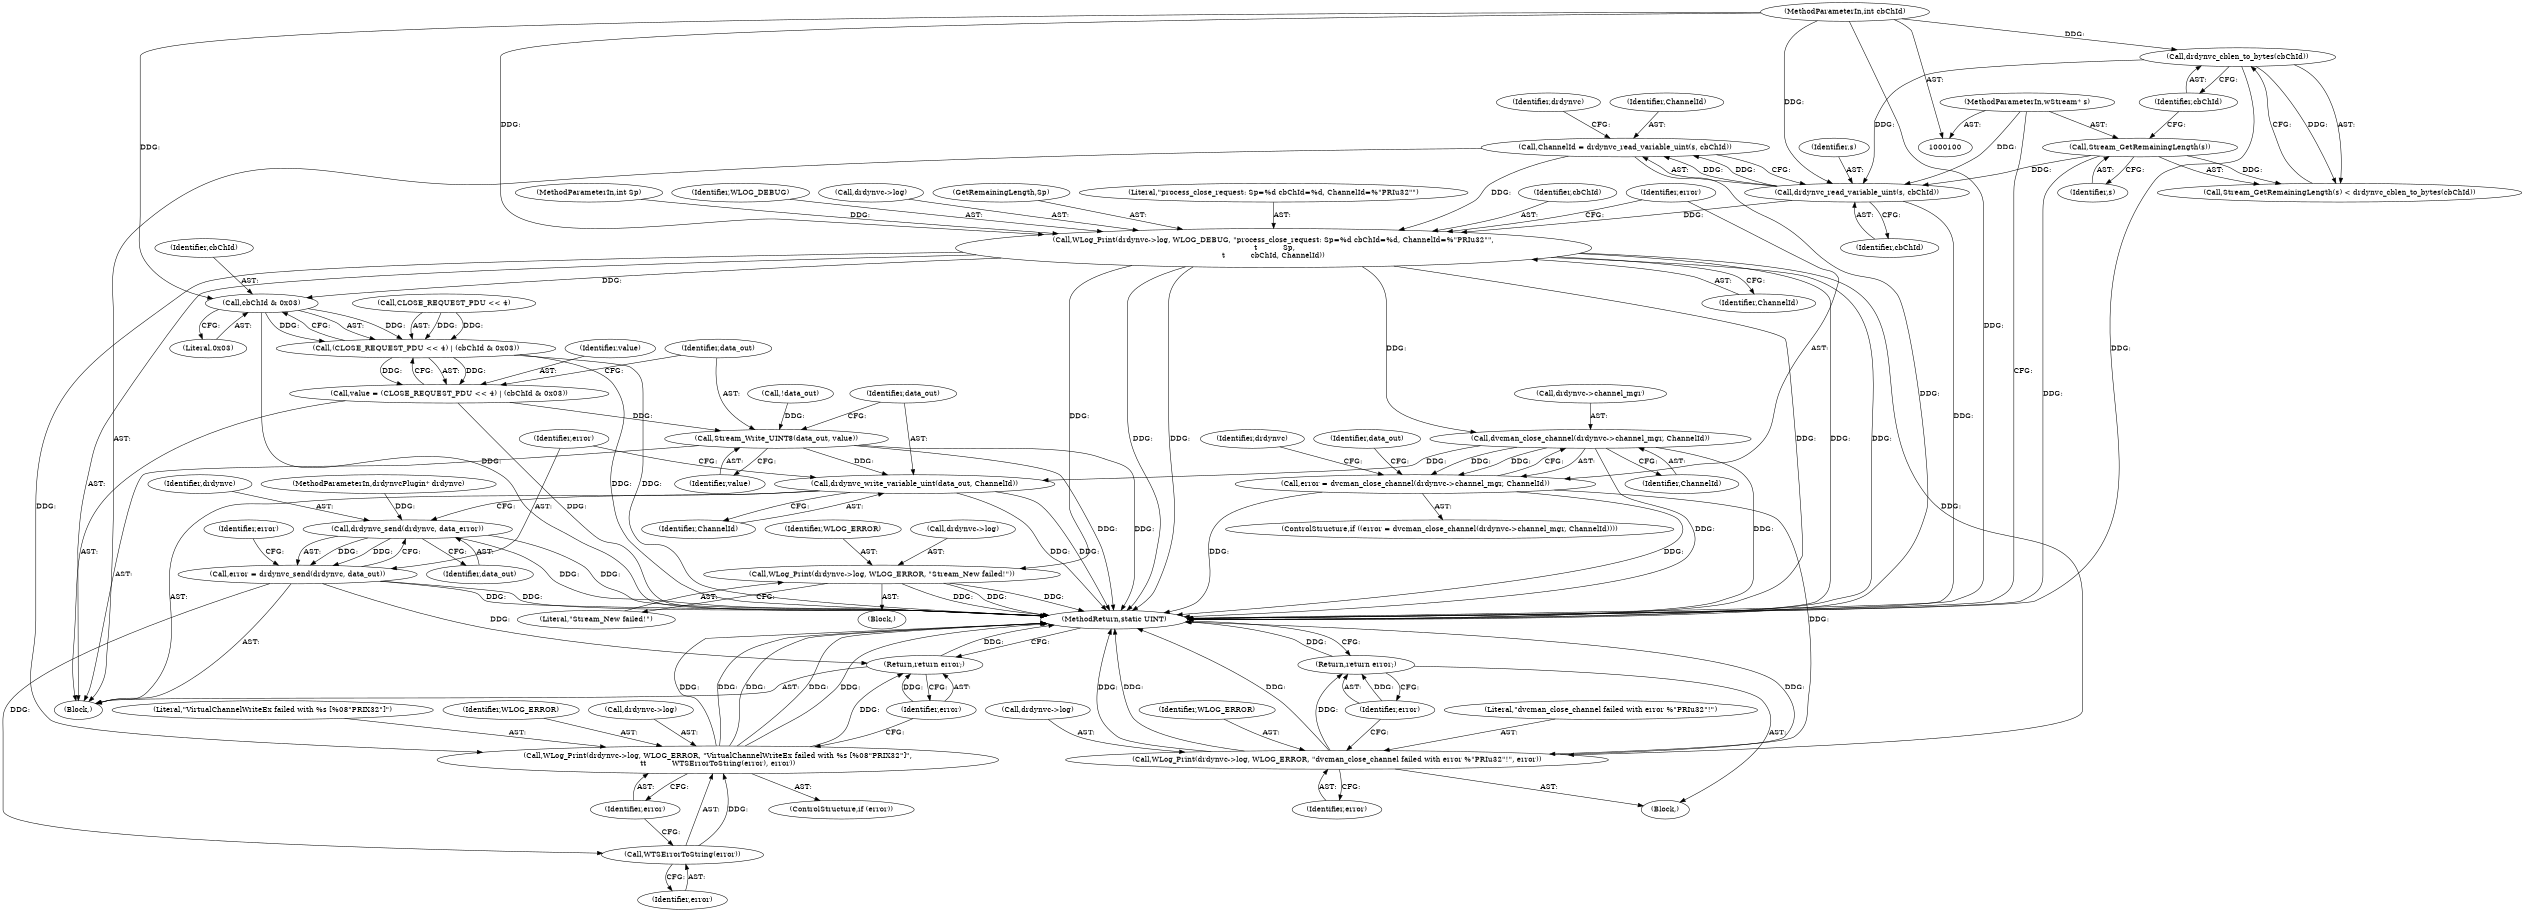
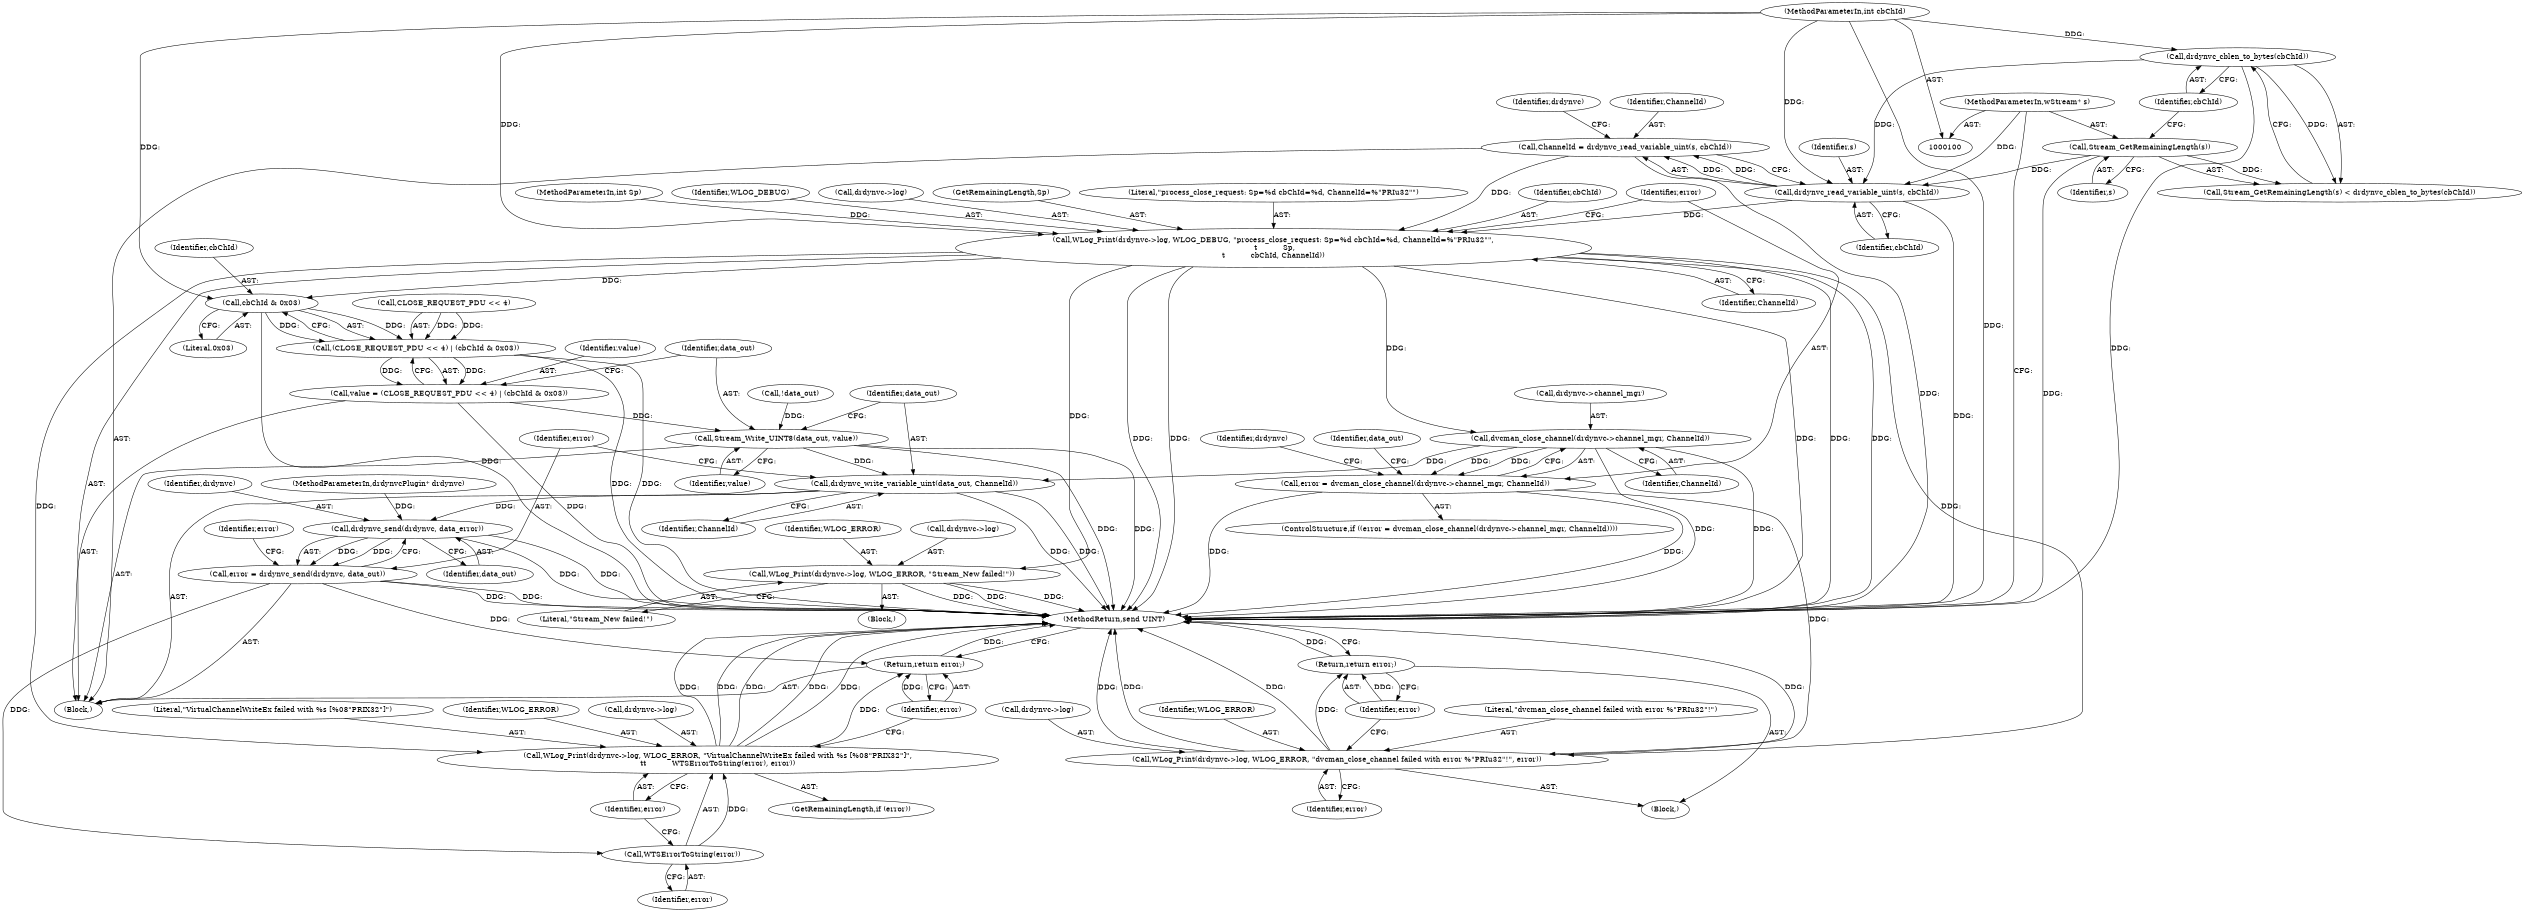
edge "(Call,drdynvc_write_variable_uint(data_out, ChannelId))" -> "(Call,drdynvc_send(drdynvc, data_error))": label "CFG: " -> "DDG: "
node "(MethodReturn,static UINT)": label "(MethodReturn,static UINT)" -> "(MethodReturn,send UINT)"
node "(ControlStructure,if (error))": label "(ControlStructure,if (error))" -> "(GetRemainingLength,if (error))"
